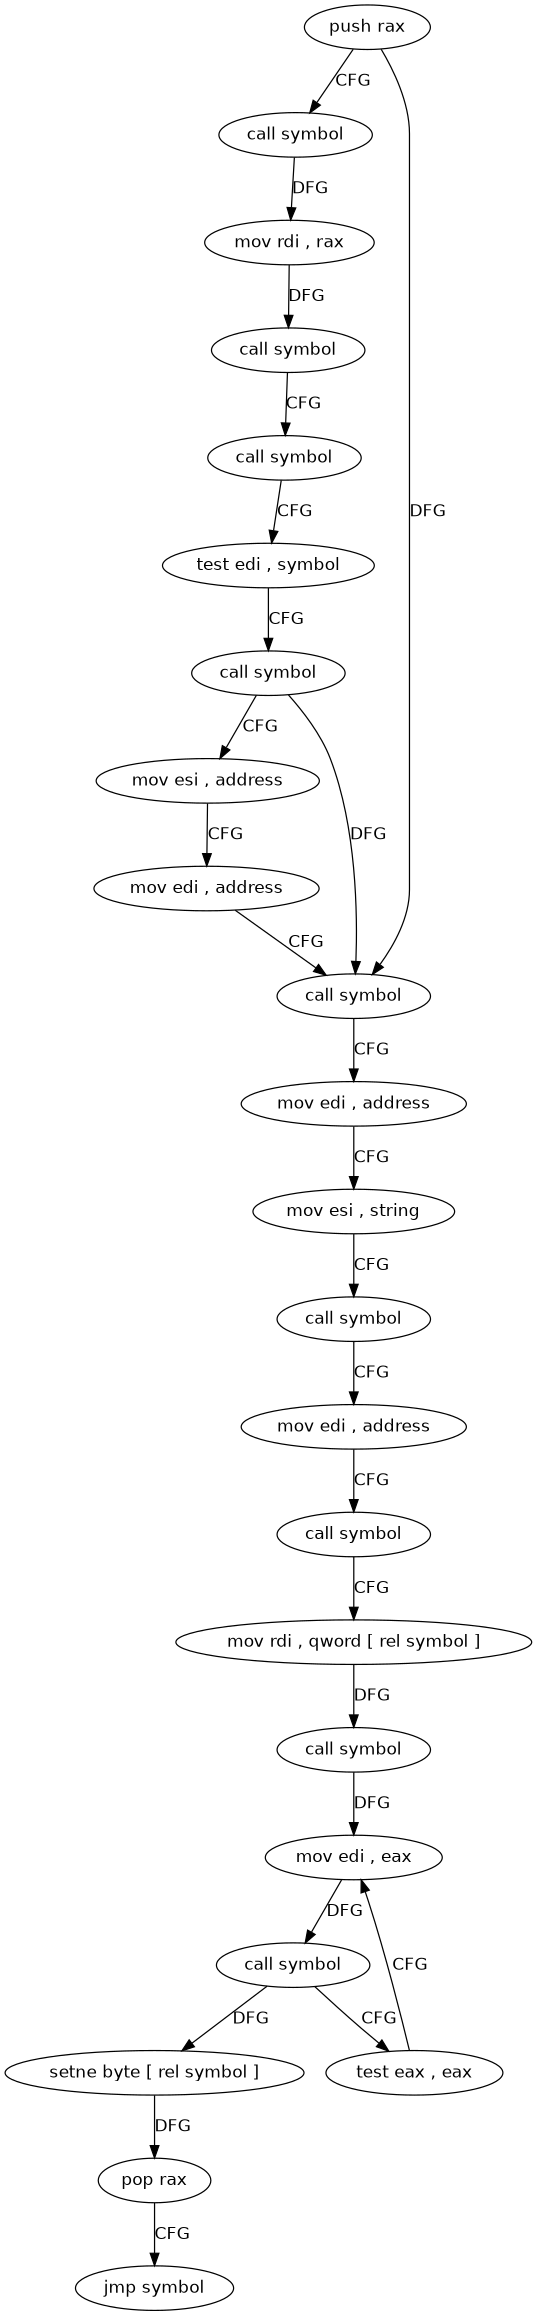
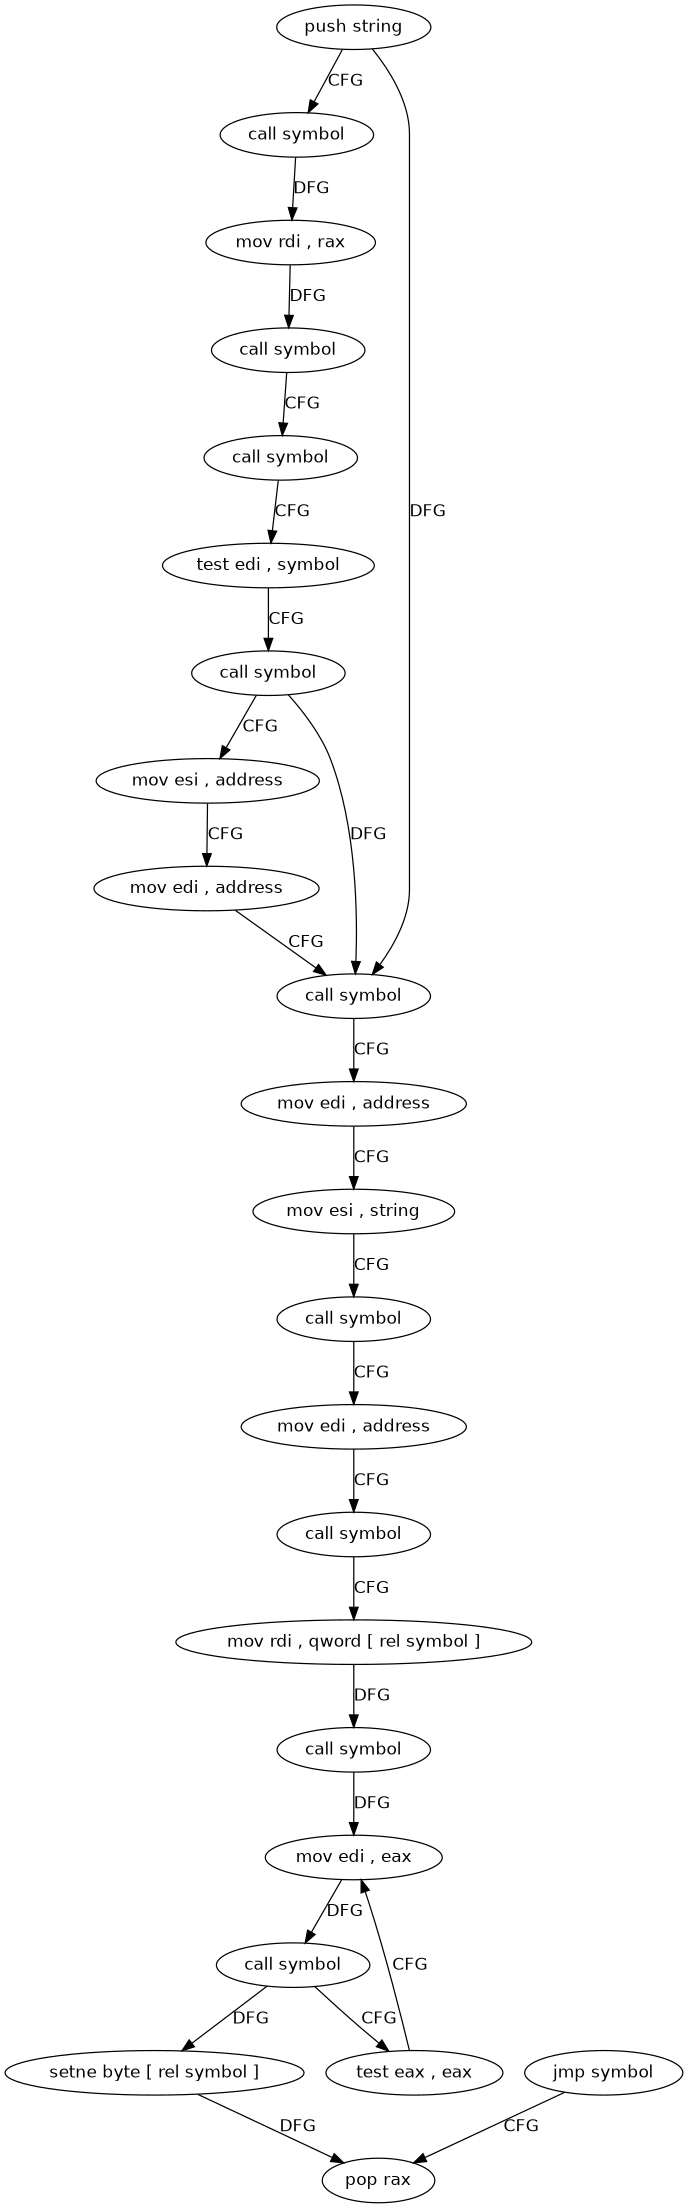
node "push rax": label "push rax" -> "push string"
edge "pop rax" -> "jmp symbol": reversed
